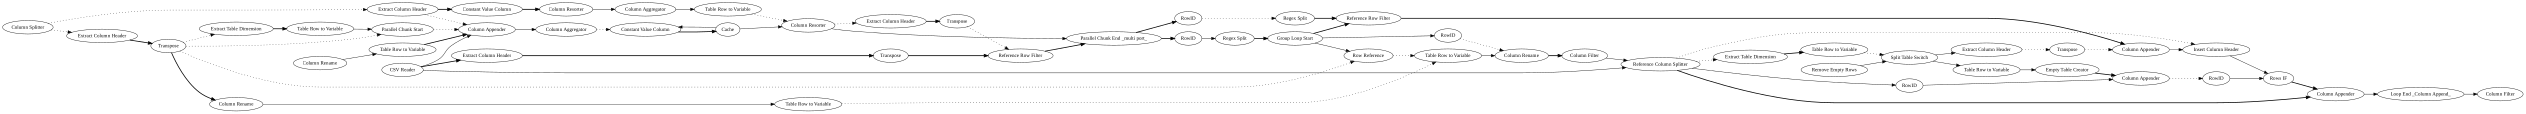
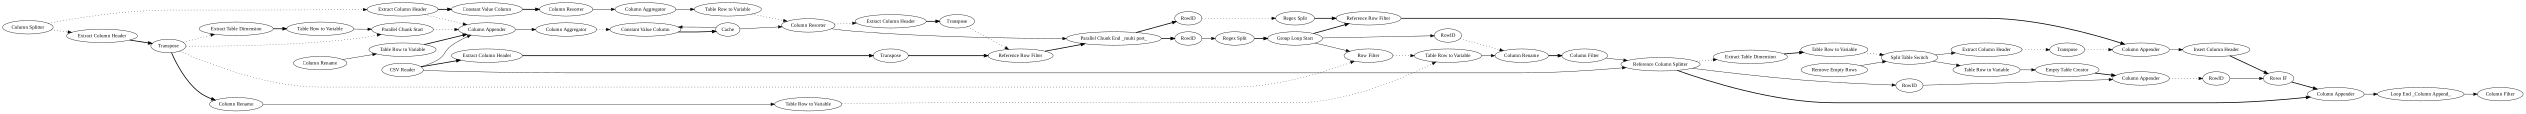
edge "Reference Column Splitter" -> "Insert Column Header": removed
node "Row Reference": label "Row Reference" -> "Row Filter"
edge "Insert Column Header" -> "Rows IF": style solid -> bold
